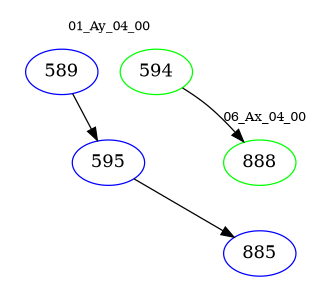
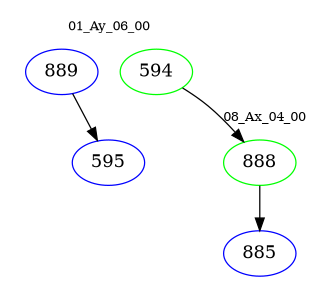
cluster "01_Ay_04_00": label "01_Ay_04_00" -> "01_Ay_06_00"
node "589": label "589" -> "889"
cluster "06_Ax_04_00": label "06_Ax_04_00" -> "08_Ax_04_00"
edge "595" -> "885": now "888" -> "885"
